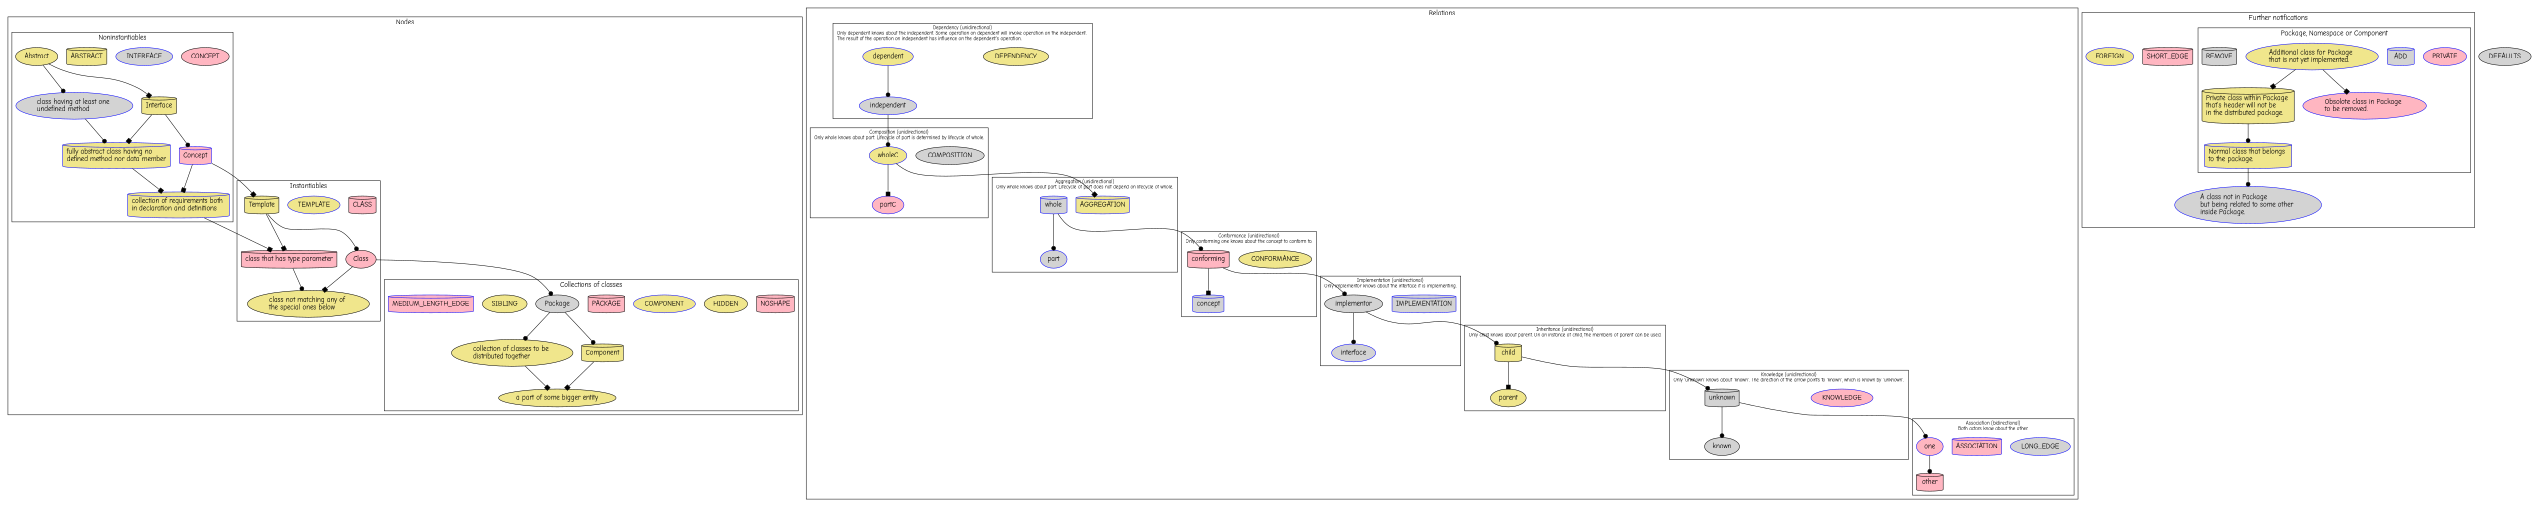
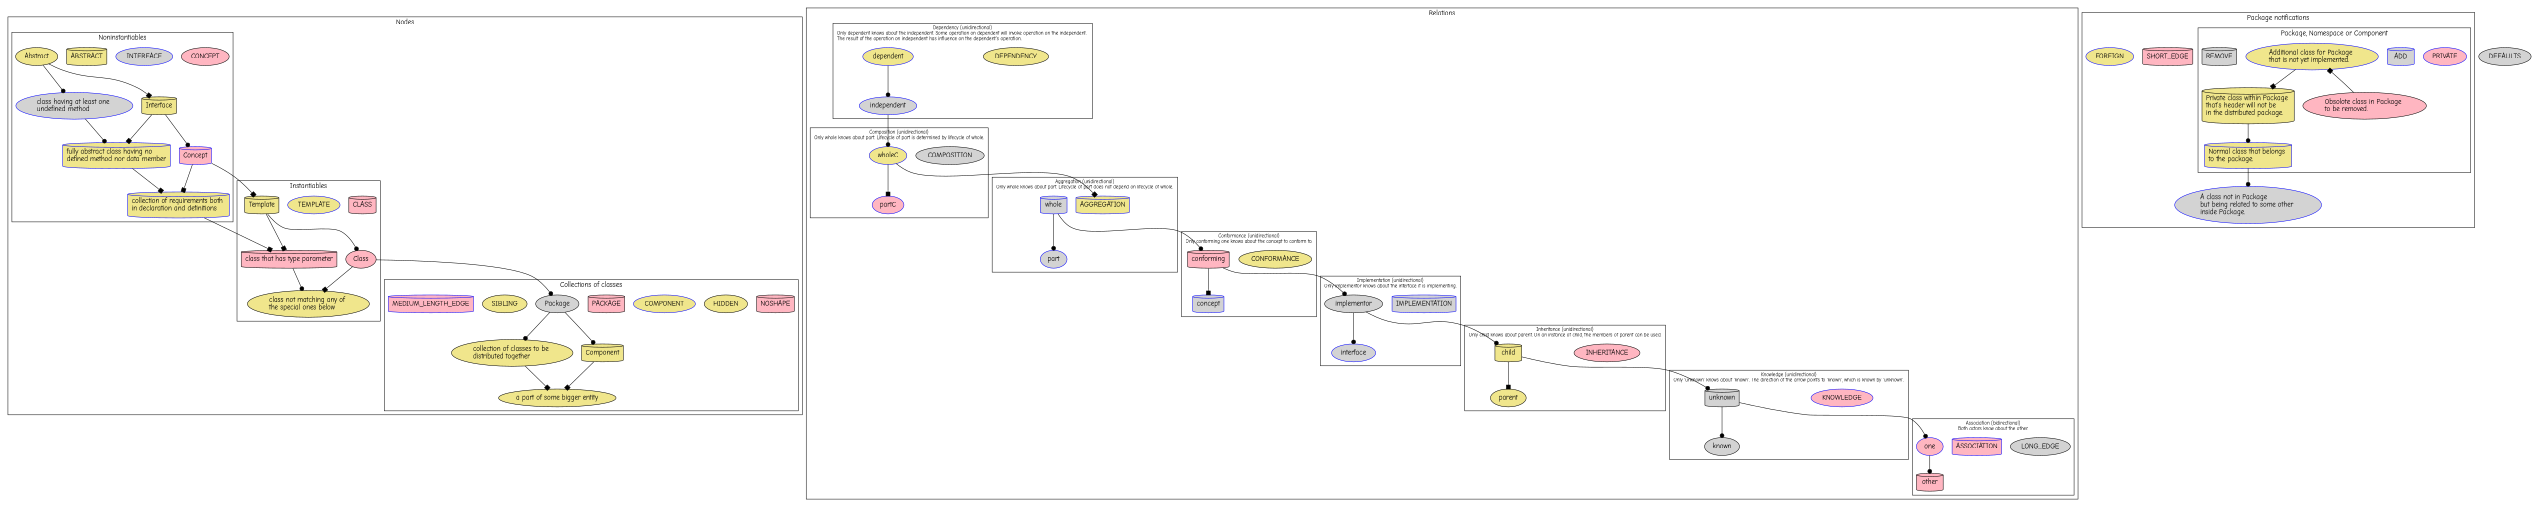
cluster "Further notifications": label "Further notifications" -> "Package notifications"
edge "Additional class for Package that is not yet implemented." -> "Obsolote class in Package to be removed.": reversed
node "Obsolote class in Package to be removed.": color blue -> black
node "INHERITANCE": added
node "LONG_EDGE": color blue -> black
